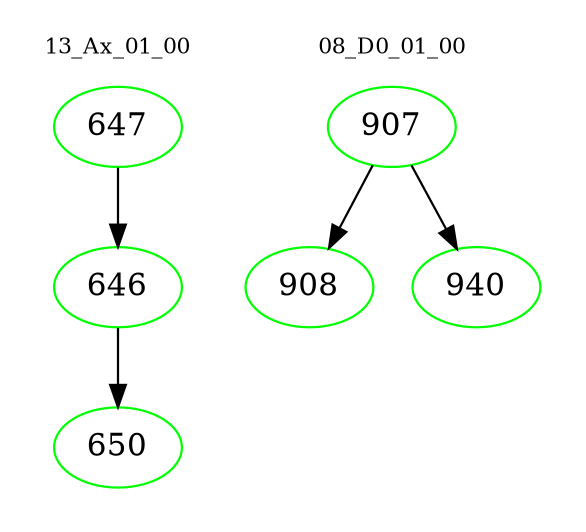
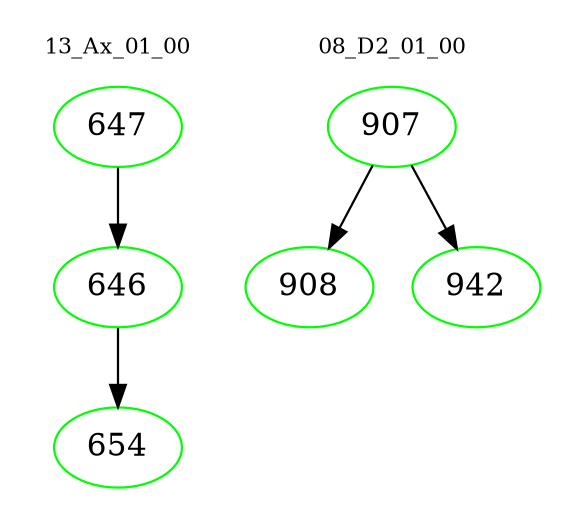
cluster "08_D0_01_00": label "08_D0_01_00" -> "08_D2_01_00"
node "940": label "940" -> "942"
node "650": label "650" -> "654"
